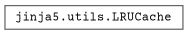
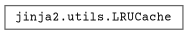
node "jinja5.utils.LRUCache": label "jinja5.utils.LRUCache" -> "jinja2.utils.LRUCache"
